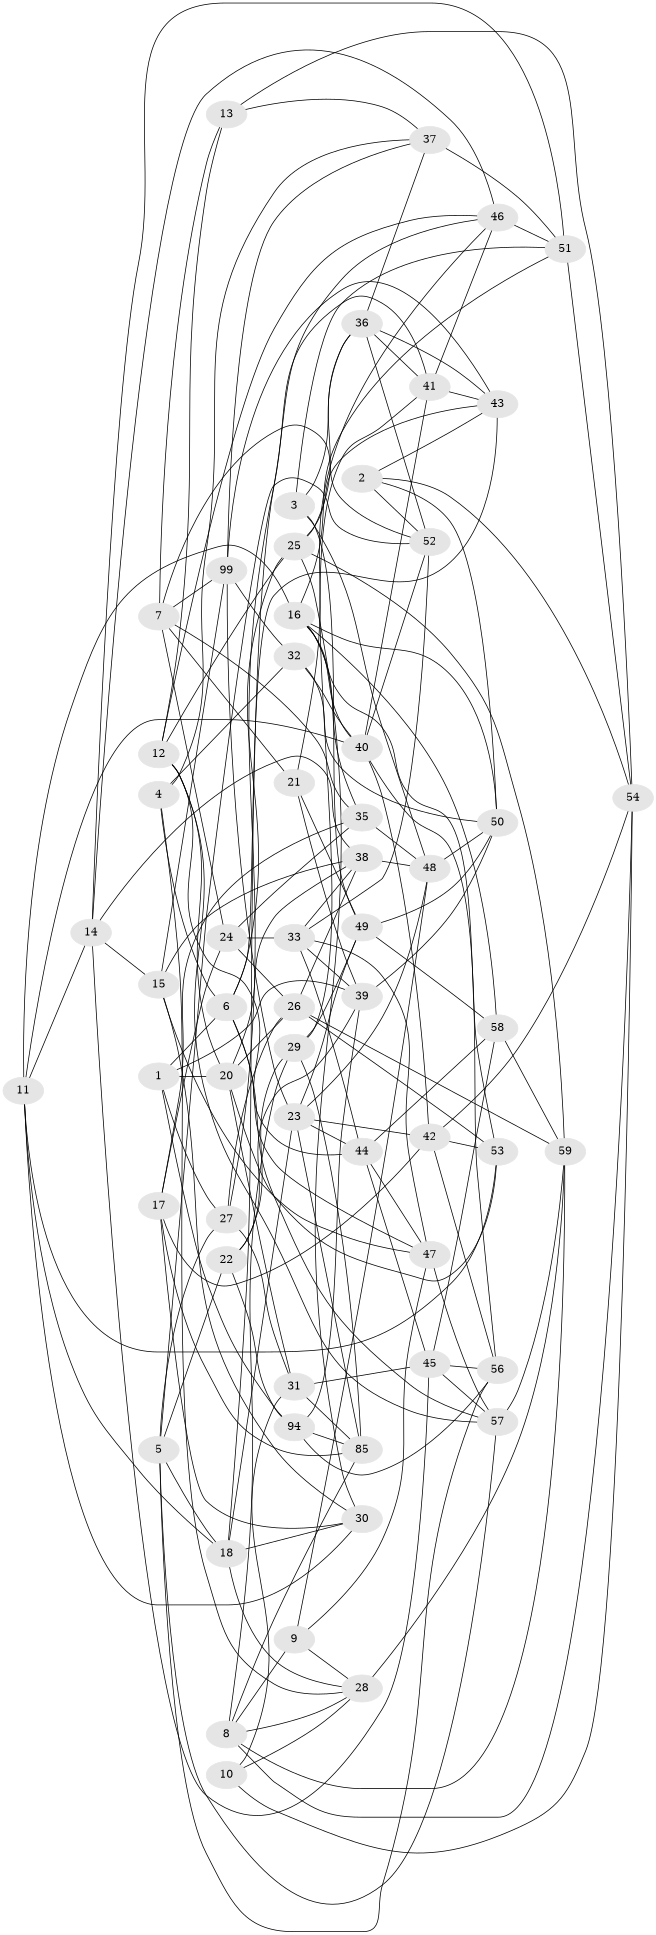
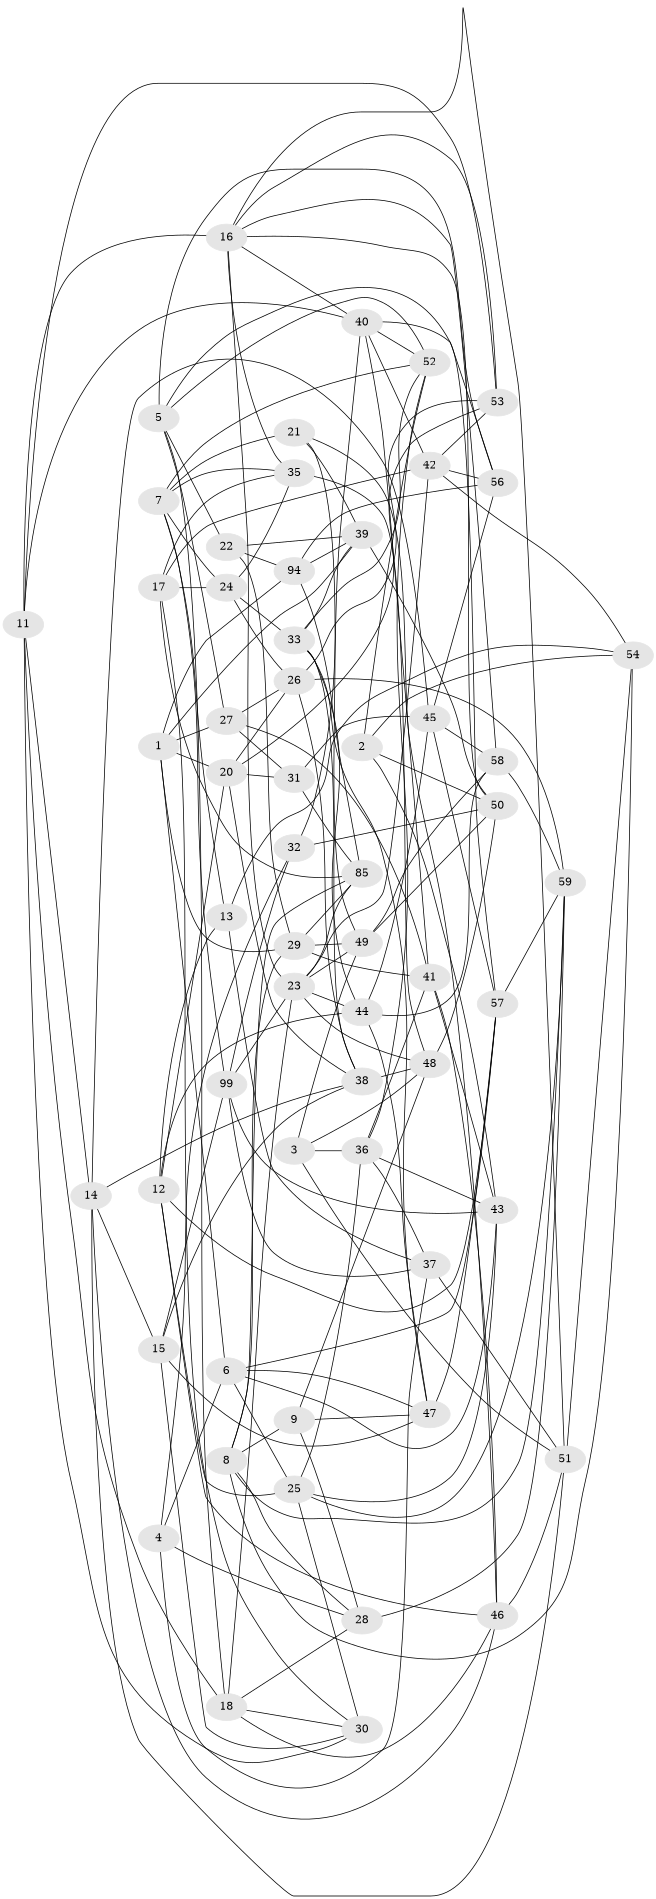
edge "16" -- "23": added
edge "1" -- "29": added
node "10": removed
